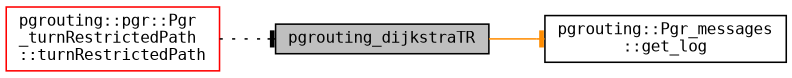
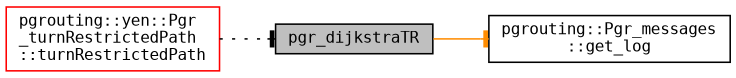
node "pgrouting::pgr::Pgr _turnRestrictedPath ::turnRestrictedPath": label "pgrouting::pgr::Pgr _turnRestrictedPath ::turnRestrictedPath" -> "pgrouting::yen::Pgr _turnRestrictedPath ::turnRestrictedPath"
node "pgrouting_dijkstraTR": label "pgrouting_dijkstraTR" -> "pgr_dijkstraTR"
